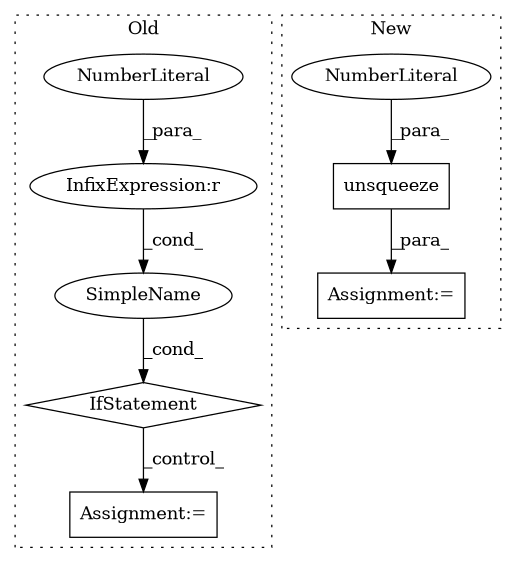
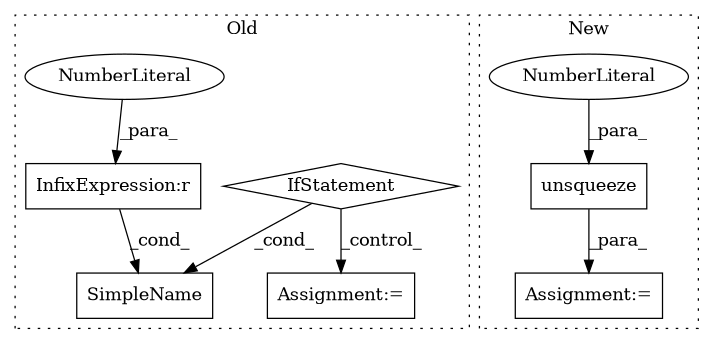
node "InfixExpression:r": shape ellipse -> box
node "SimpleName": shape ellipse -> box
edge "SimpleName" -> "IfStatement": reversed
